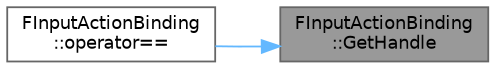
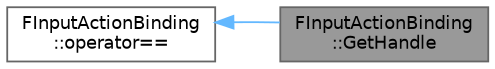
edge "FInputActionBinding ::operator==" -> "FInputActionBinding ::GetHandle": reversed
